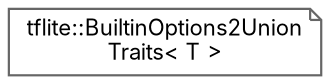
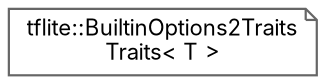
node "tflite::BuiltinOptions2Union Traits< T >": label "tflite::BuiltinOptions2Union Traits< T >" -> "tflite::BuiltinOptions2Traits Traits< T >"
